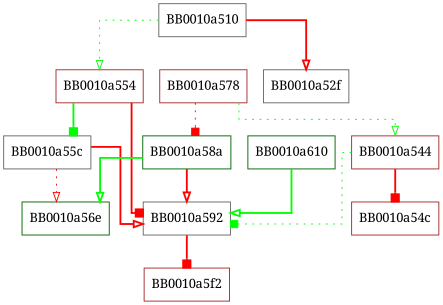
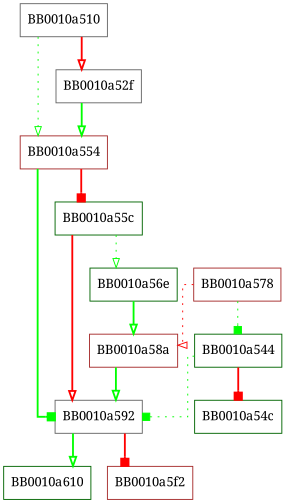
edge "BB0010a554" -> "BB0010a55c": color green -> red
edge "BB0010a52f" -> "BB0010a554": added
edge "BB0010a578" -> "BB0010a58a": arrowhead box -> onormal
edge "BB0010a578" -> "BB0010a544": arrowhead onormal -> box
node "BB0010a55c": color gray40 -> darkgreen
node "BB0010a58a": color darkgreen -> brown
node "BB0010a544": color brown -> darkgreen
edge "BB0010a58a" -> "BB0010a56e": reversed
edge "BB0010a554" -> "BB0010a592": color red -> green
edge "BB0010a55c" -> "BB0010a56e": color red -> green
edge "BB0010a58a" -> "BB0010a592": color red -> green
edge "BB0010a610" -> "BB0010a592": reversed
node "BB0010a54c": color brown -> darkgreen
